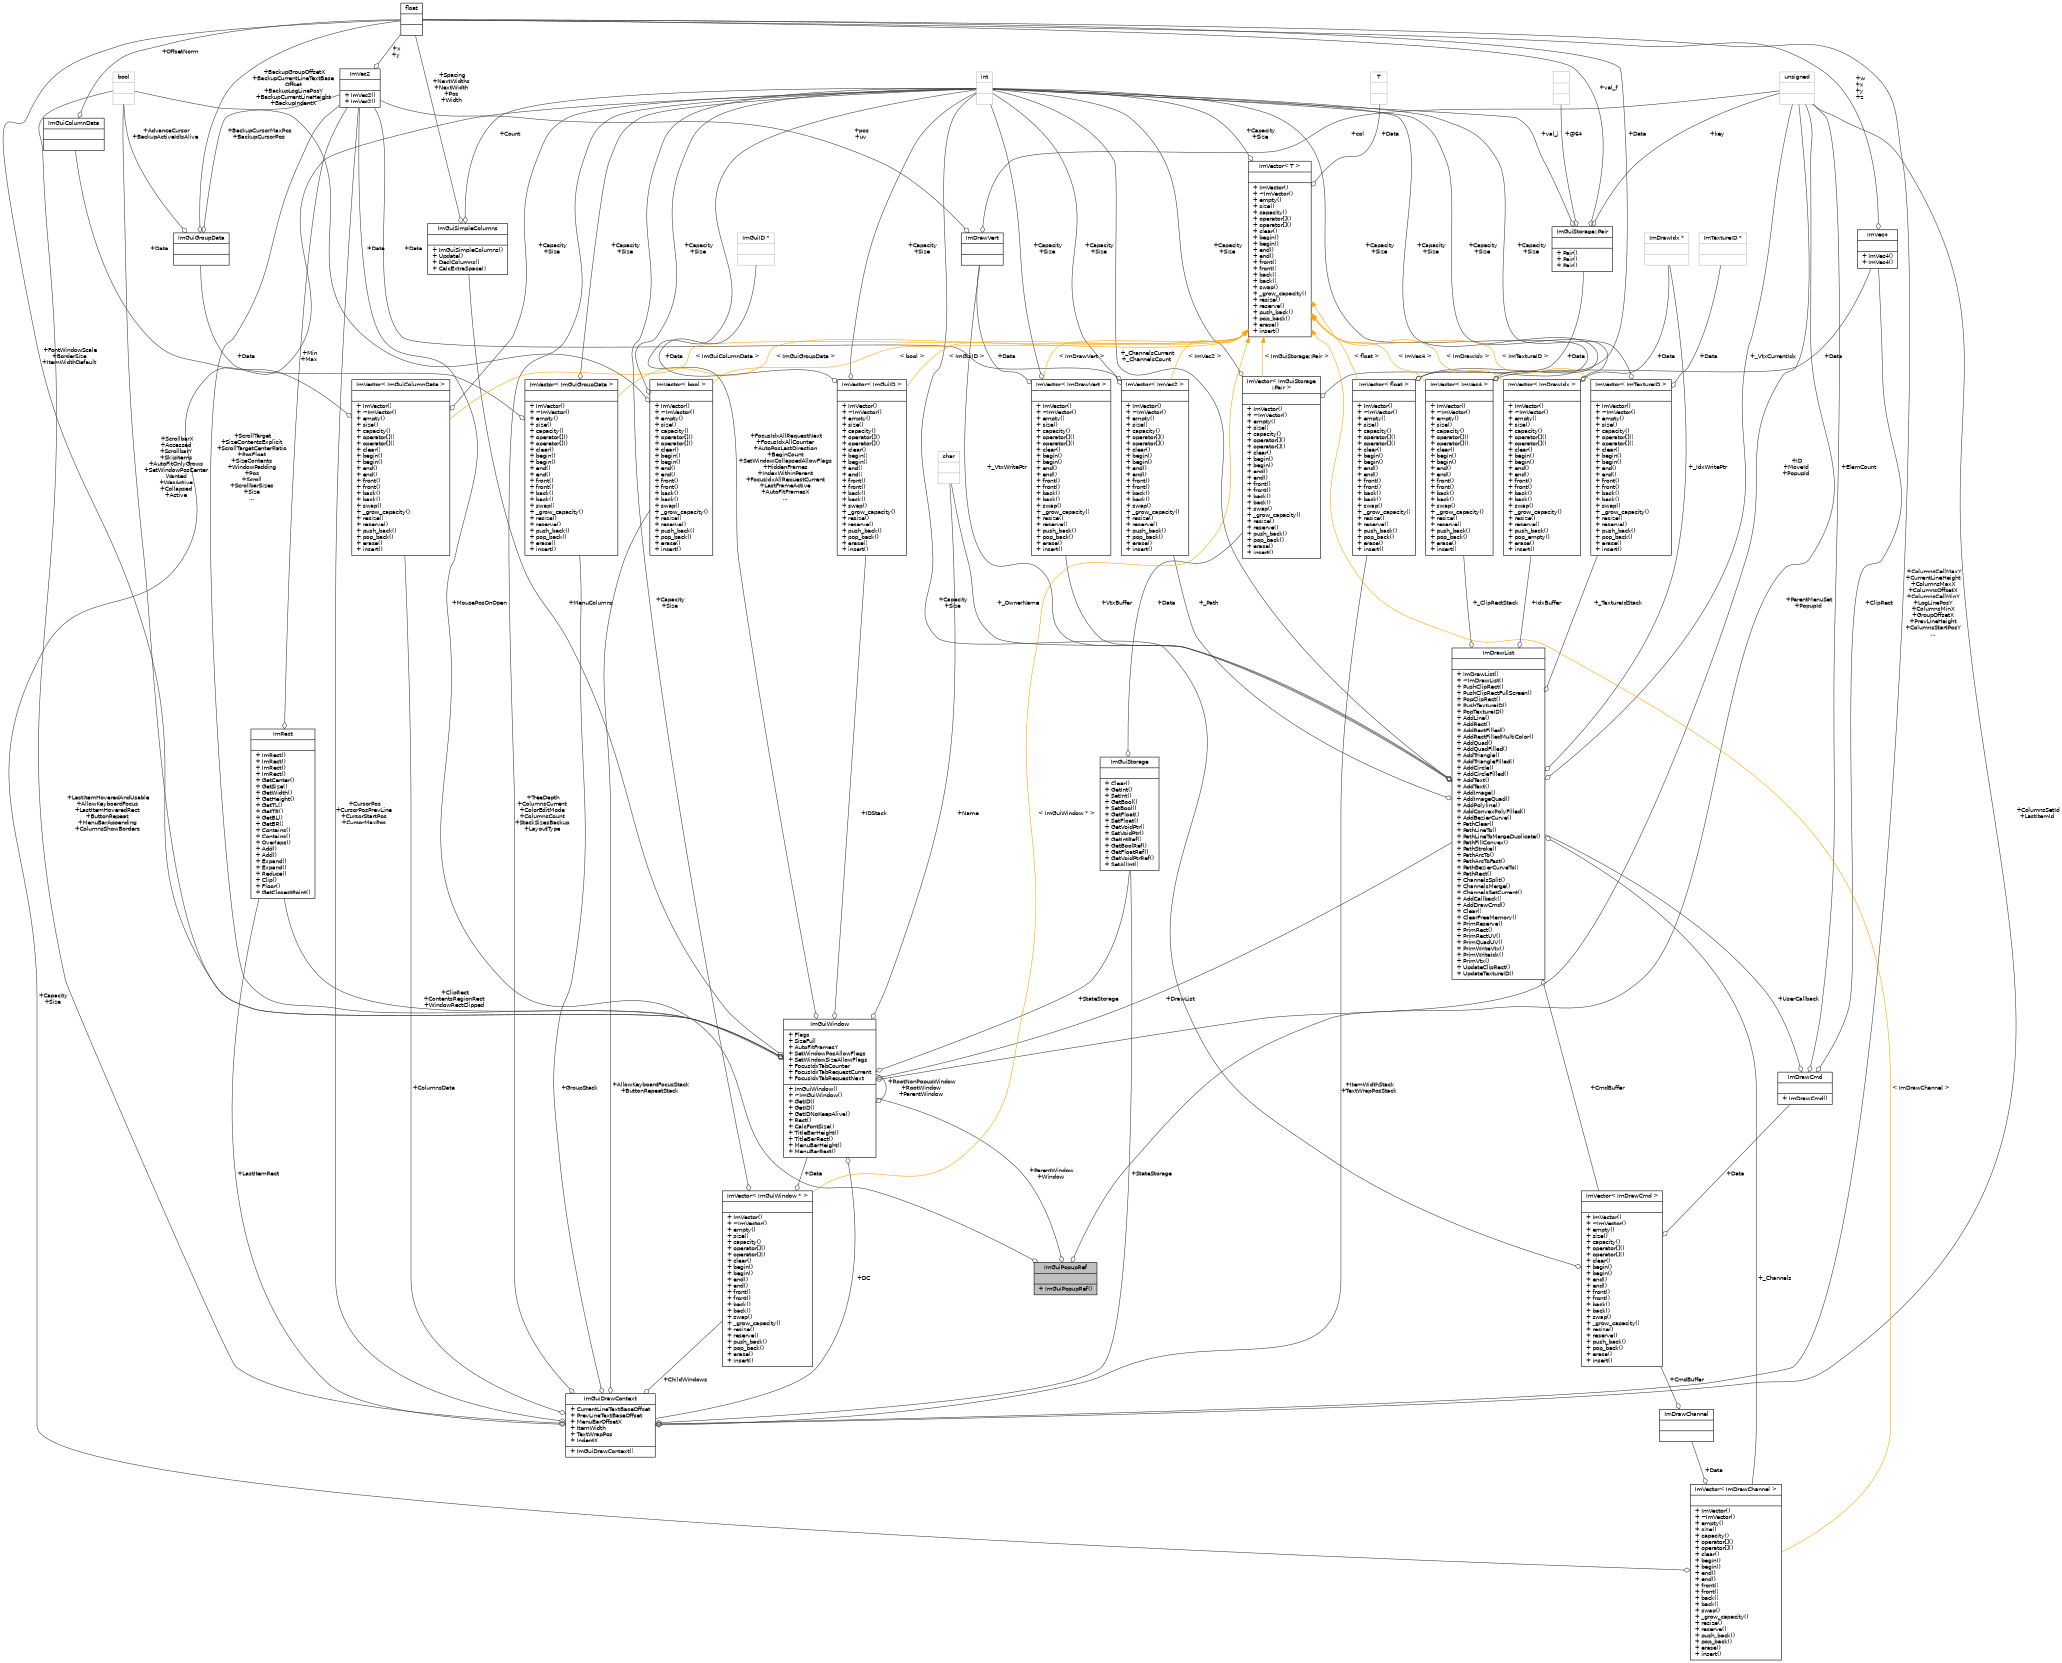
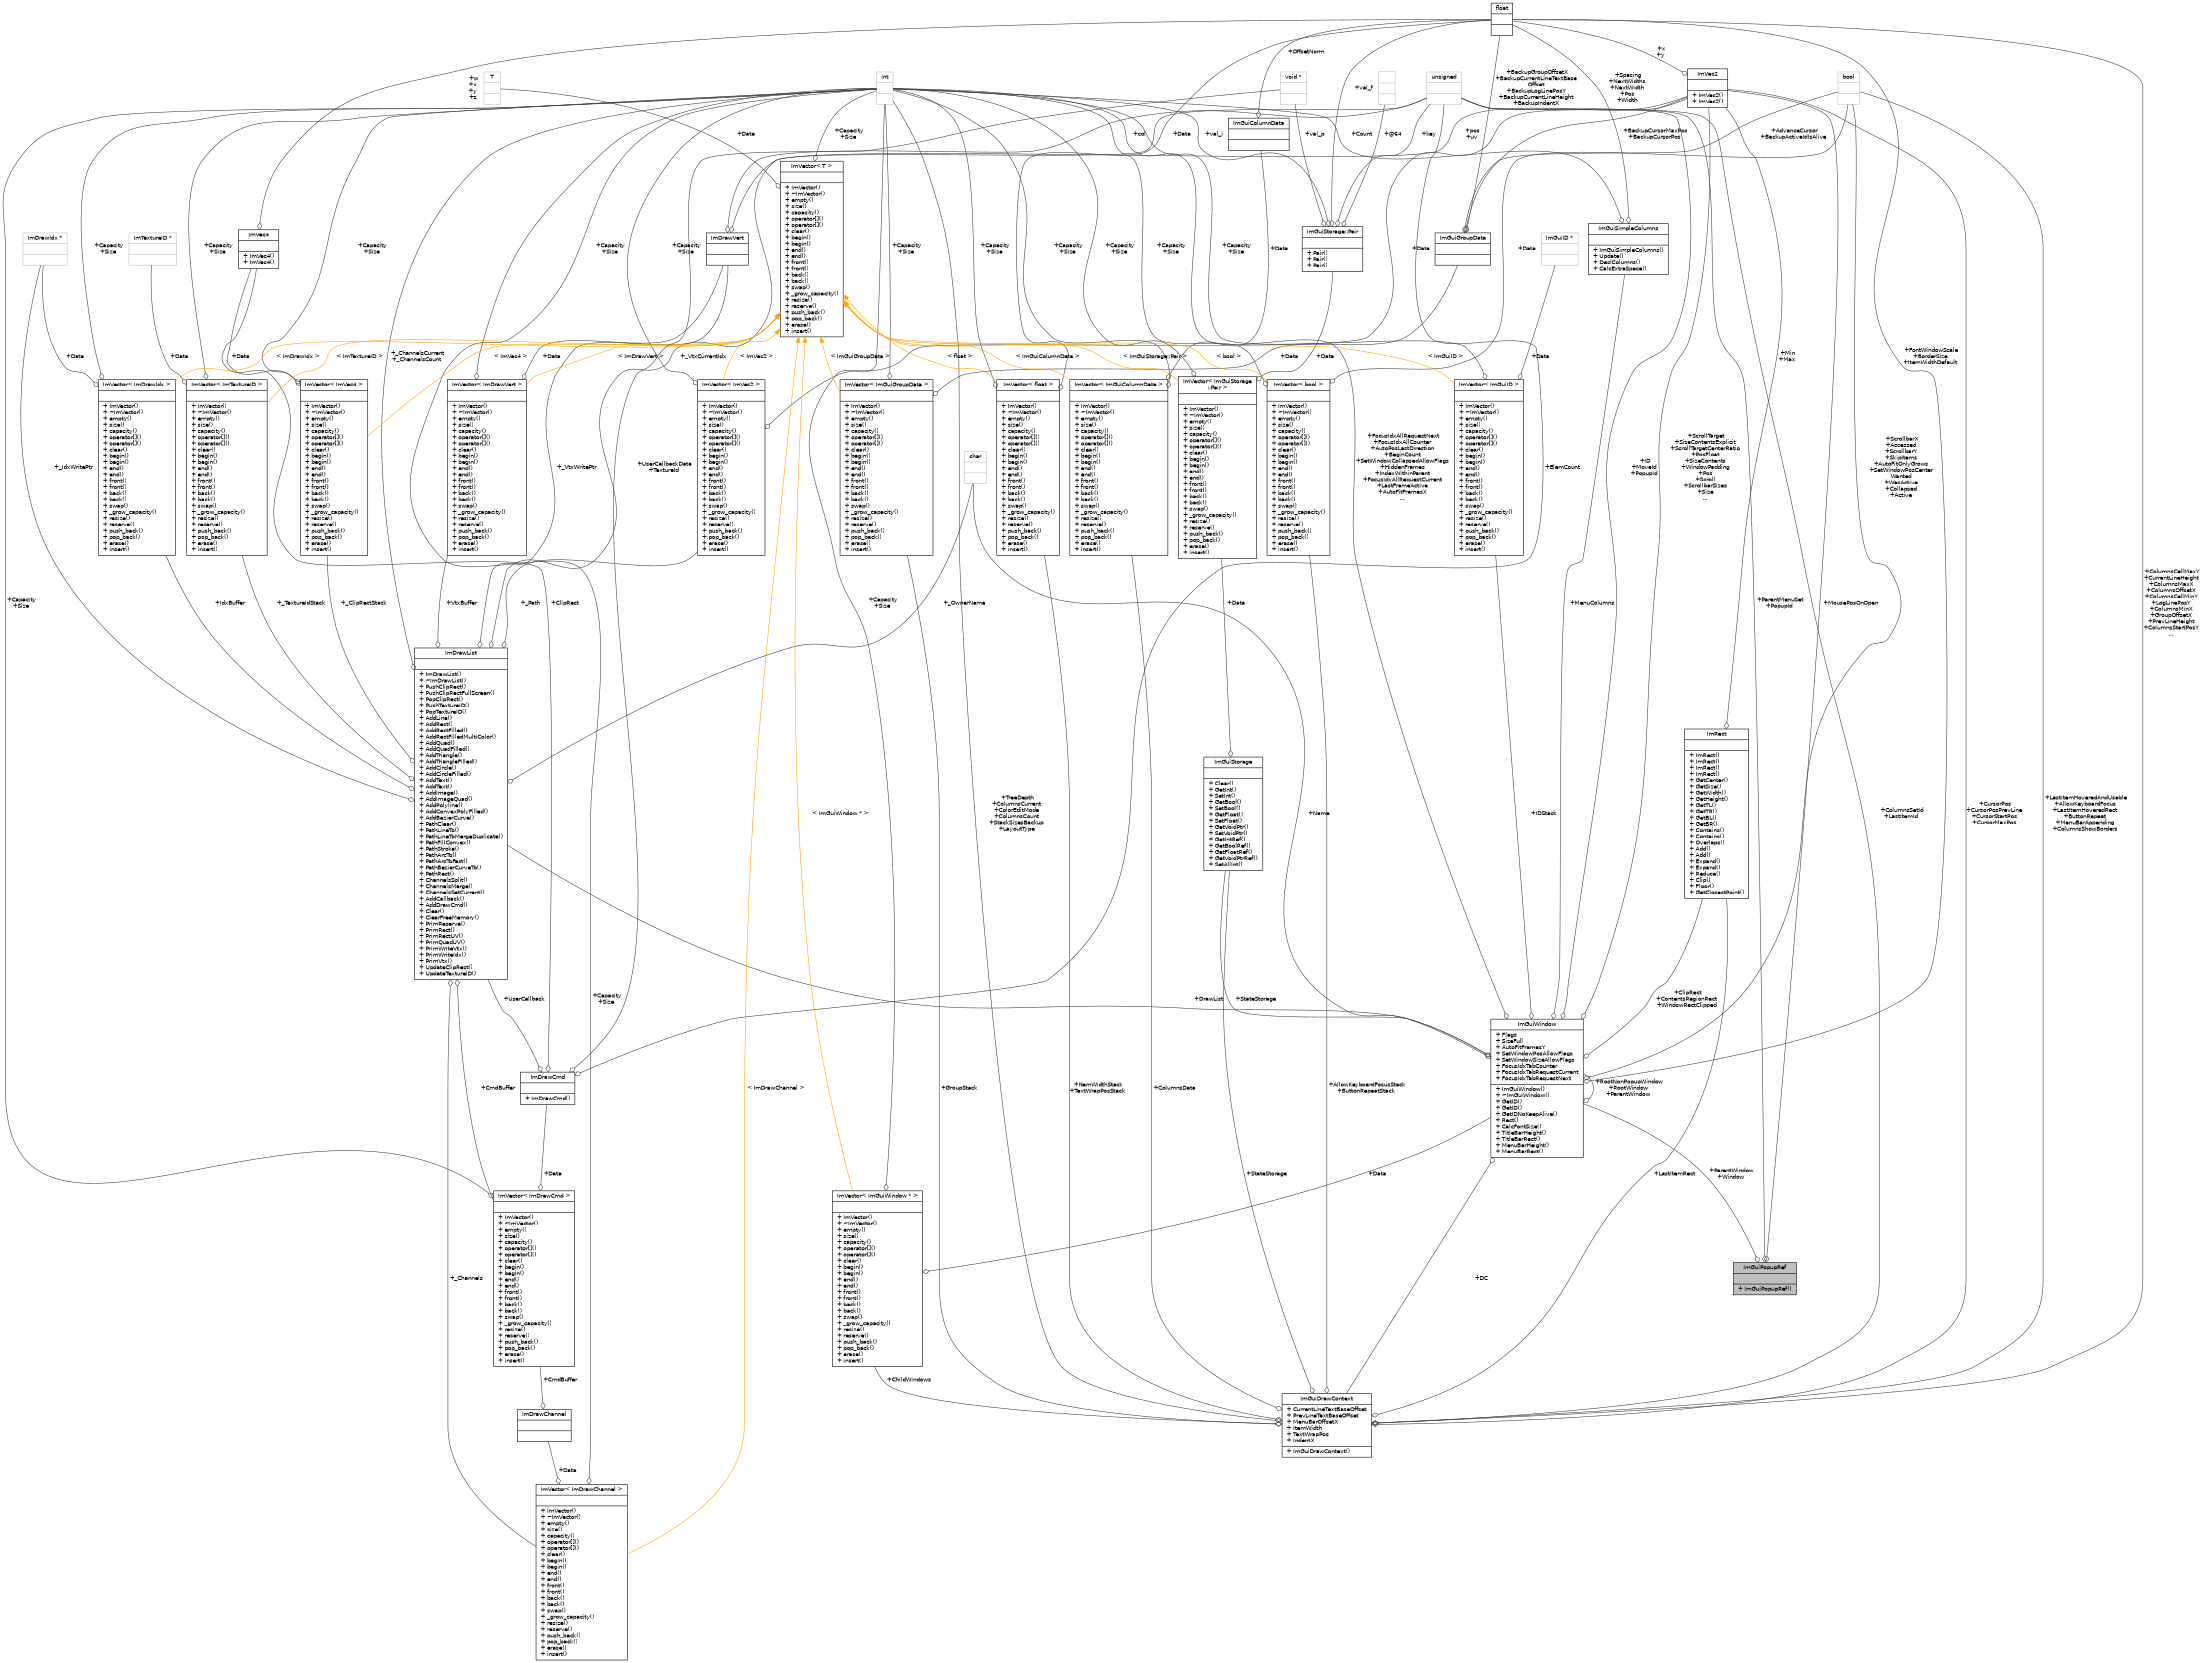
node "void *": added
node "ImVector< ImDrawIdx >": text "+ pop_empty()" -> "+ pop_back()"
